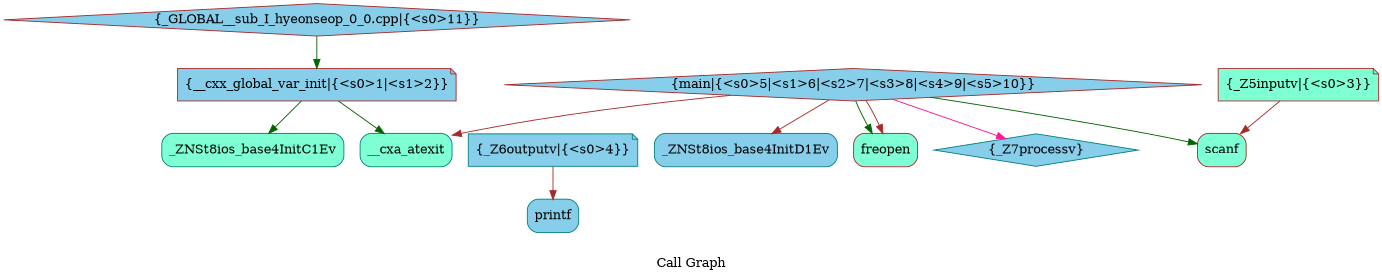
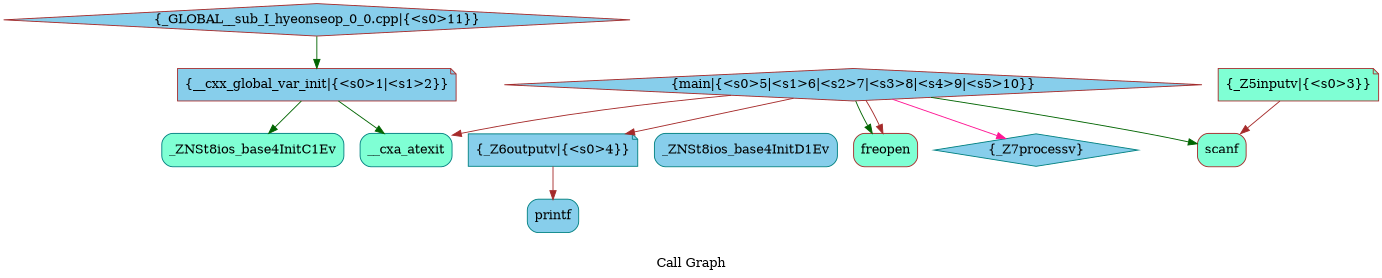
edge "{main|{<s0>5|<s1>6|<s2>7|<s3>8|<s4>9|<s5>10}}" -> "_ZNSt8ios_base4InitD1Ev": now "{main|{<s0>5|<s1>6|<s2>7|<s3>8|<s4>9|<s5>10}}" -> "{_Z6outputv|{<s0>4}}"
